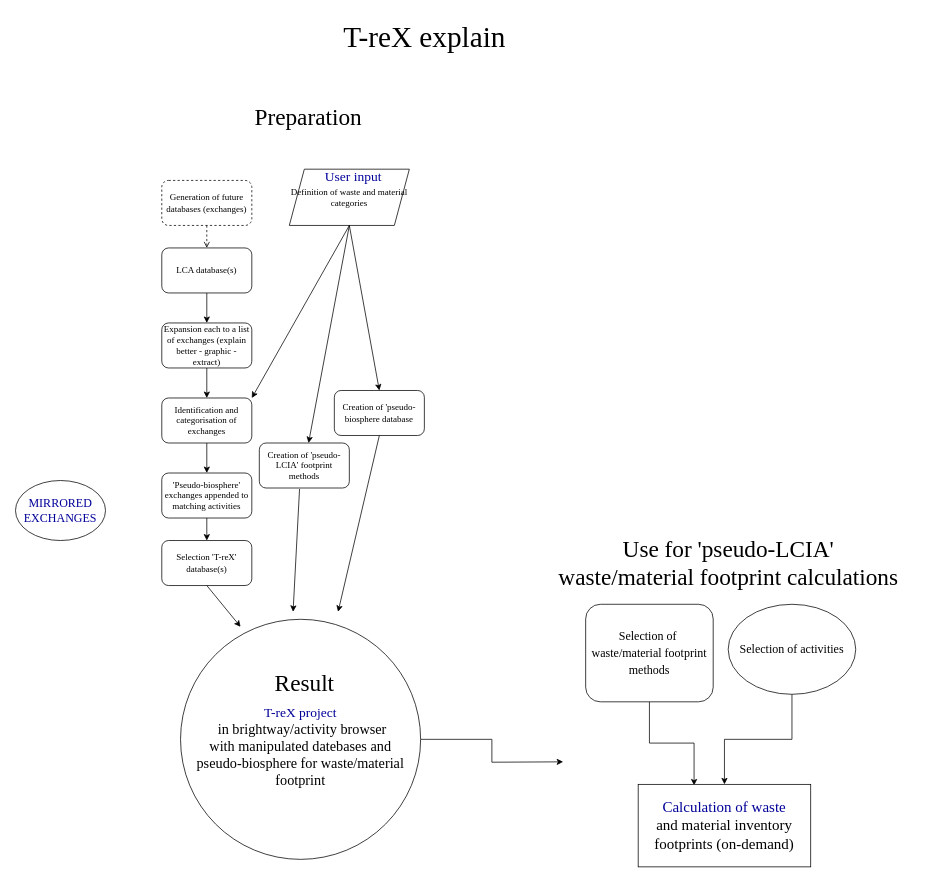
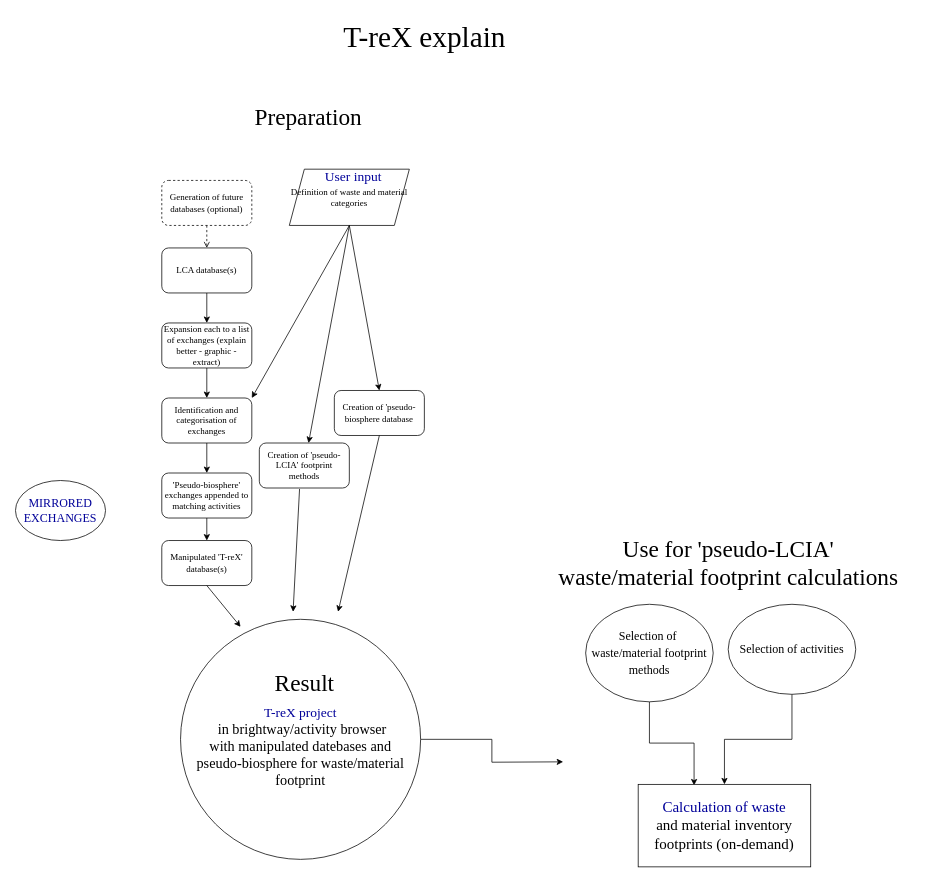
node "Generation of future databases (exchanges)": label "Generation of future databases (exchanges)" -> "Generation of future databases (optional)"
node "Selection 'T-reX' database(s)": label "Selection 'T-reX' database(s)" -> "Manipulated 'T-reX' database(s)"
node "Selection of waste/material footprint methods": shape rounded rectangle -> ellipse
